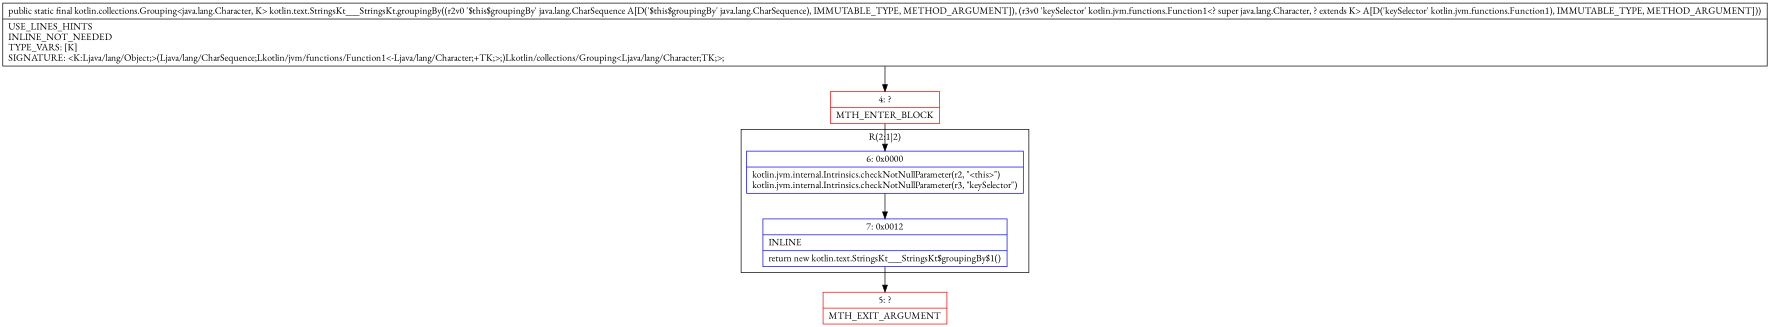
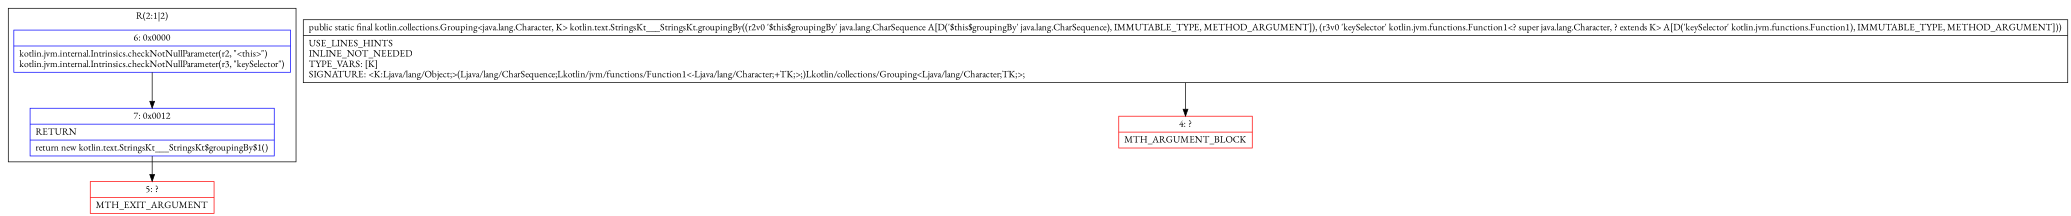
node "4: ?": text "MTH_ENTER_BLOCK" -> "MTH_ARGUMENT_BLOCK"
edge "4: ?" -> "6: 0x0000": removed
node "7: 0x0012": text "INLINE" -> "RETURN"
